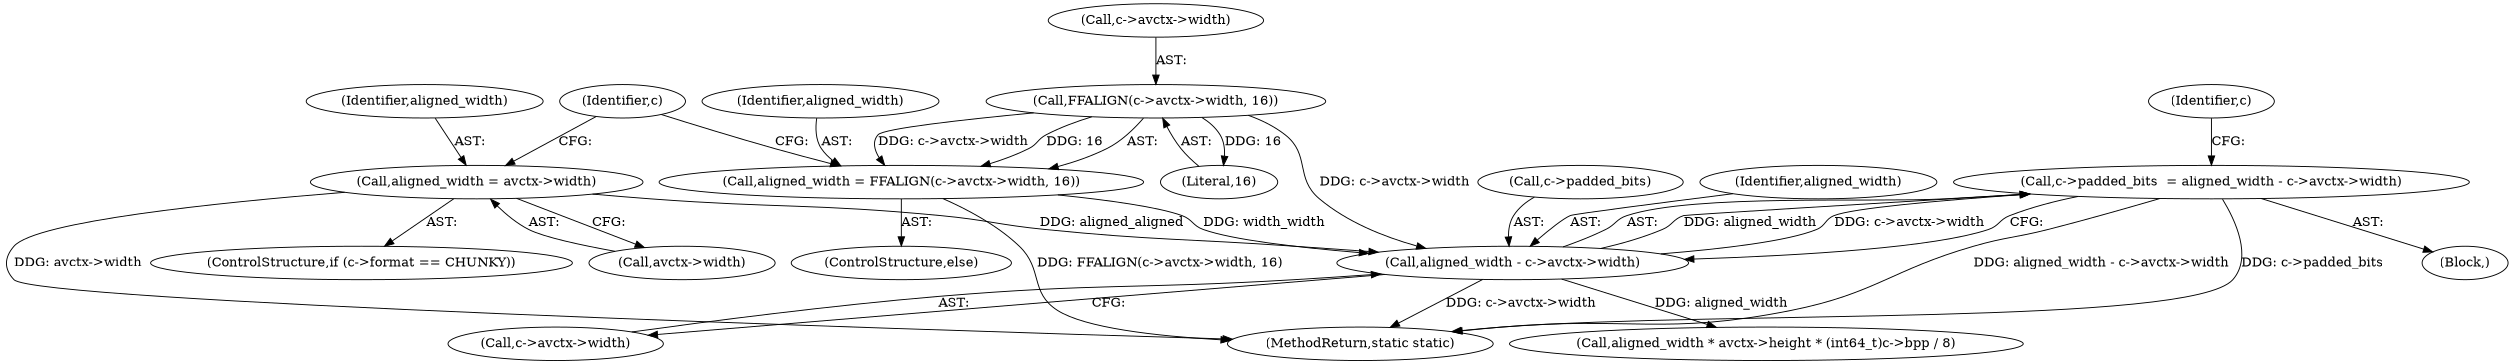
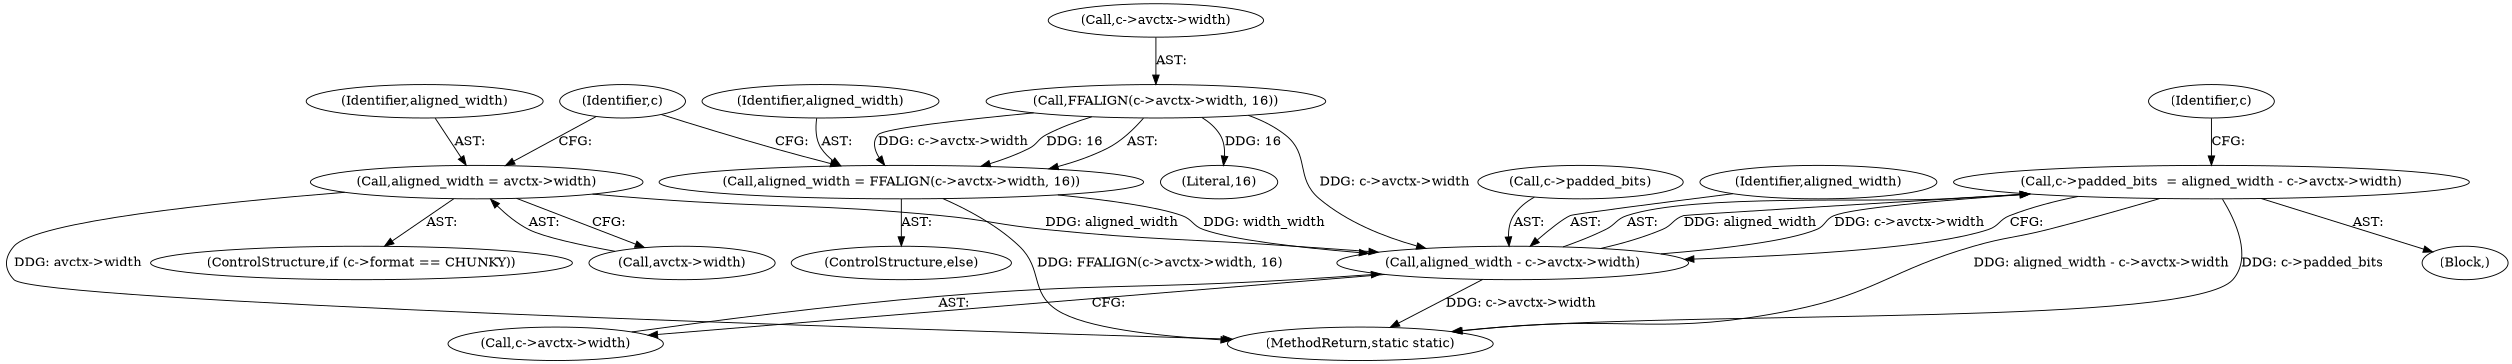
edge "(Literal,16)" -> "(Call,FFALIGN(c->avctx->width, 16))": removed, label "AST:"
edge "(Call,aligned_width = avctx->width)" -> "(Call,aligned_width - c->avctx->width)": label "DDG: aligned_aligned" -> "DDG: aligned_width"
node "(Call,aligned_width * avctx->height * (int64_t)c->bpp / 8)": removed
